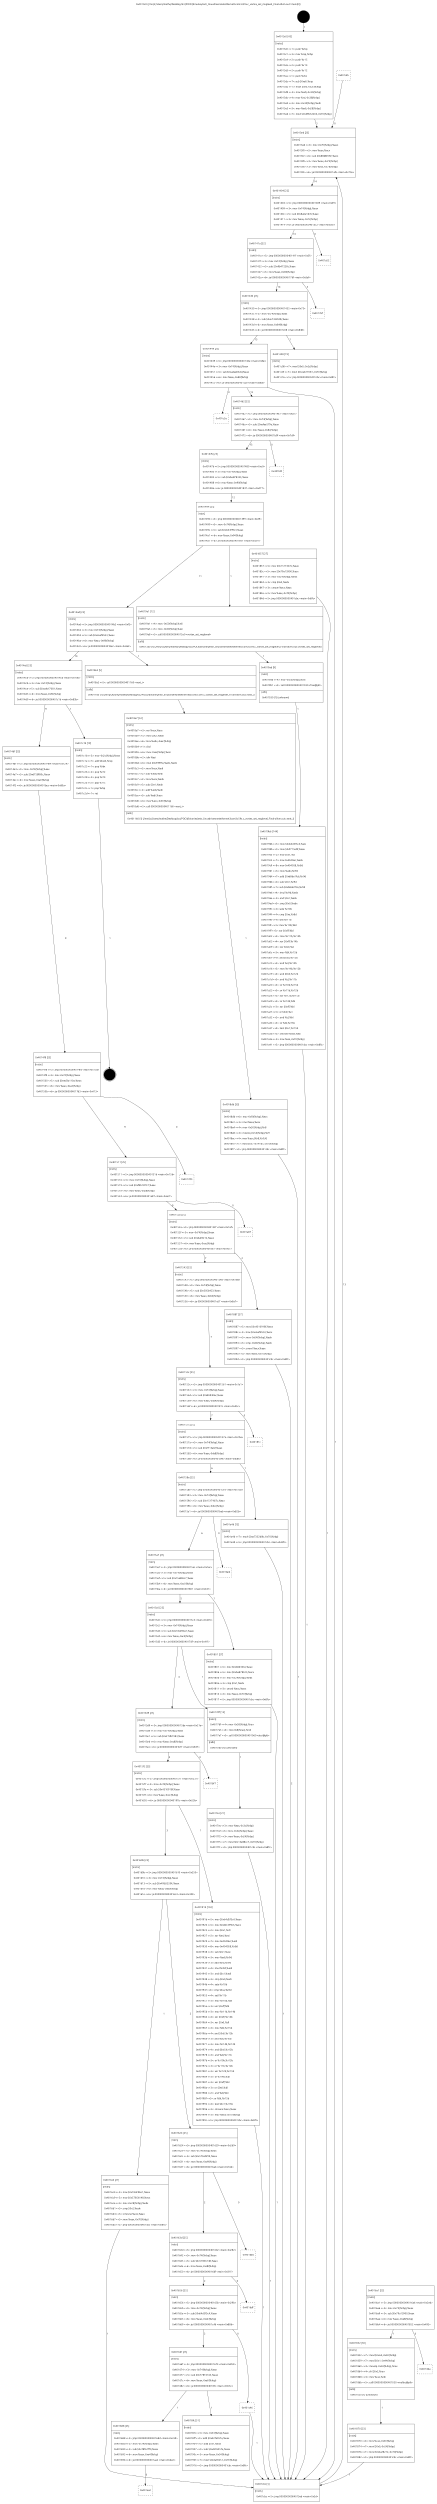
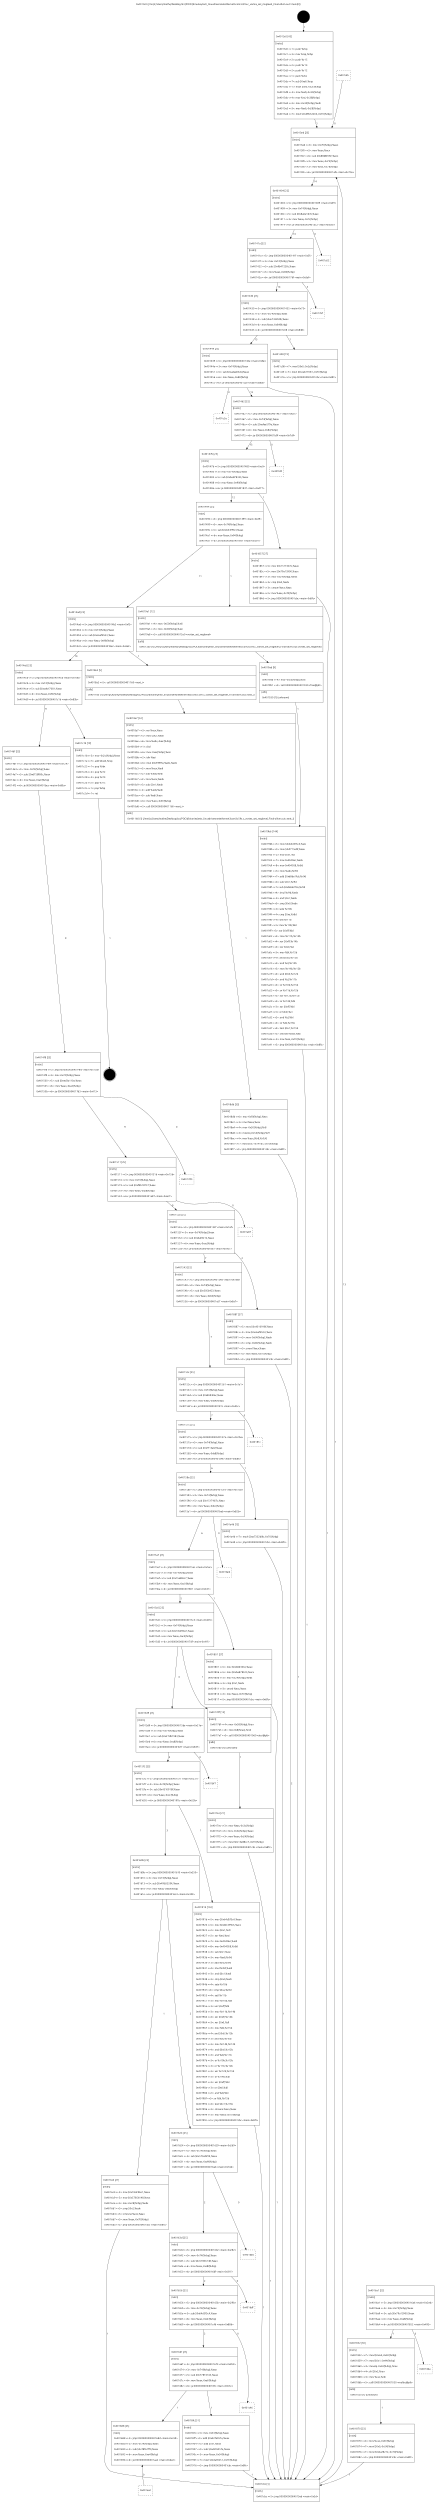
edge "0x40147b [25]" -> "0x401837 [27]": added, label "1"
edge "0x401c46" -> "0x401cbc [5]": now "0x4018fc [31]" -> "0x401cbc [5]"
edge "0x401688 [25]" -> "0x401aa2": reversed
